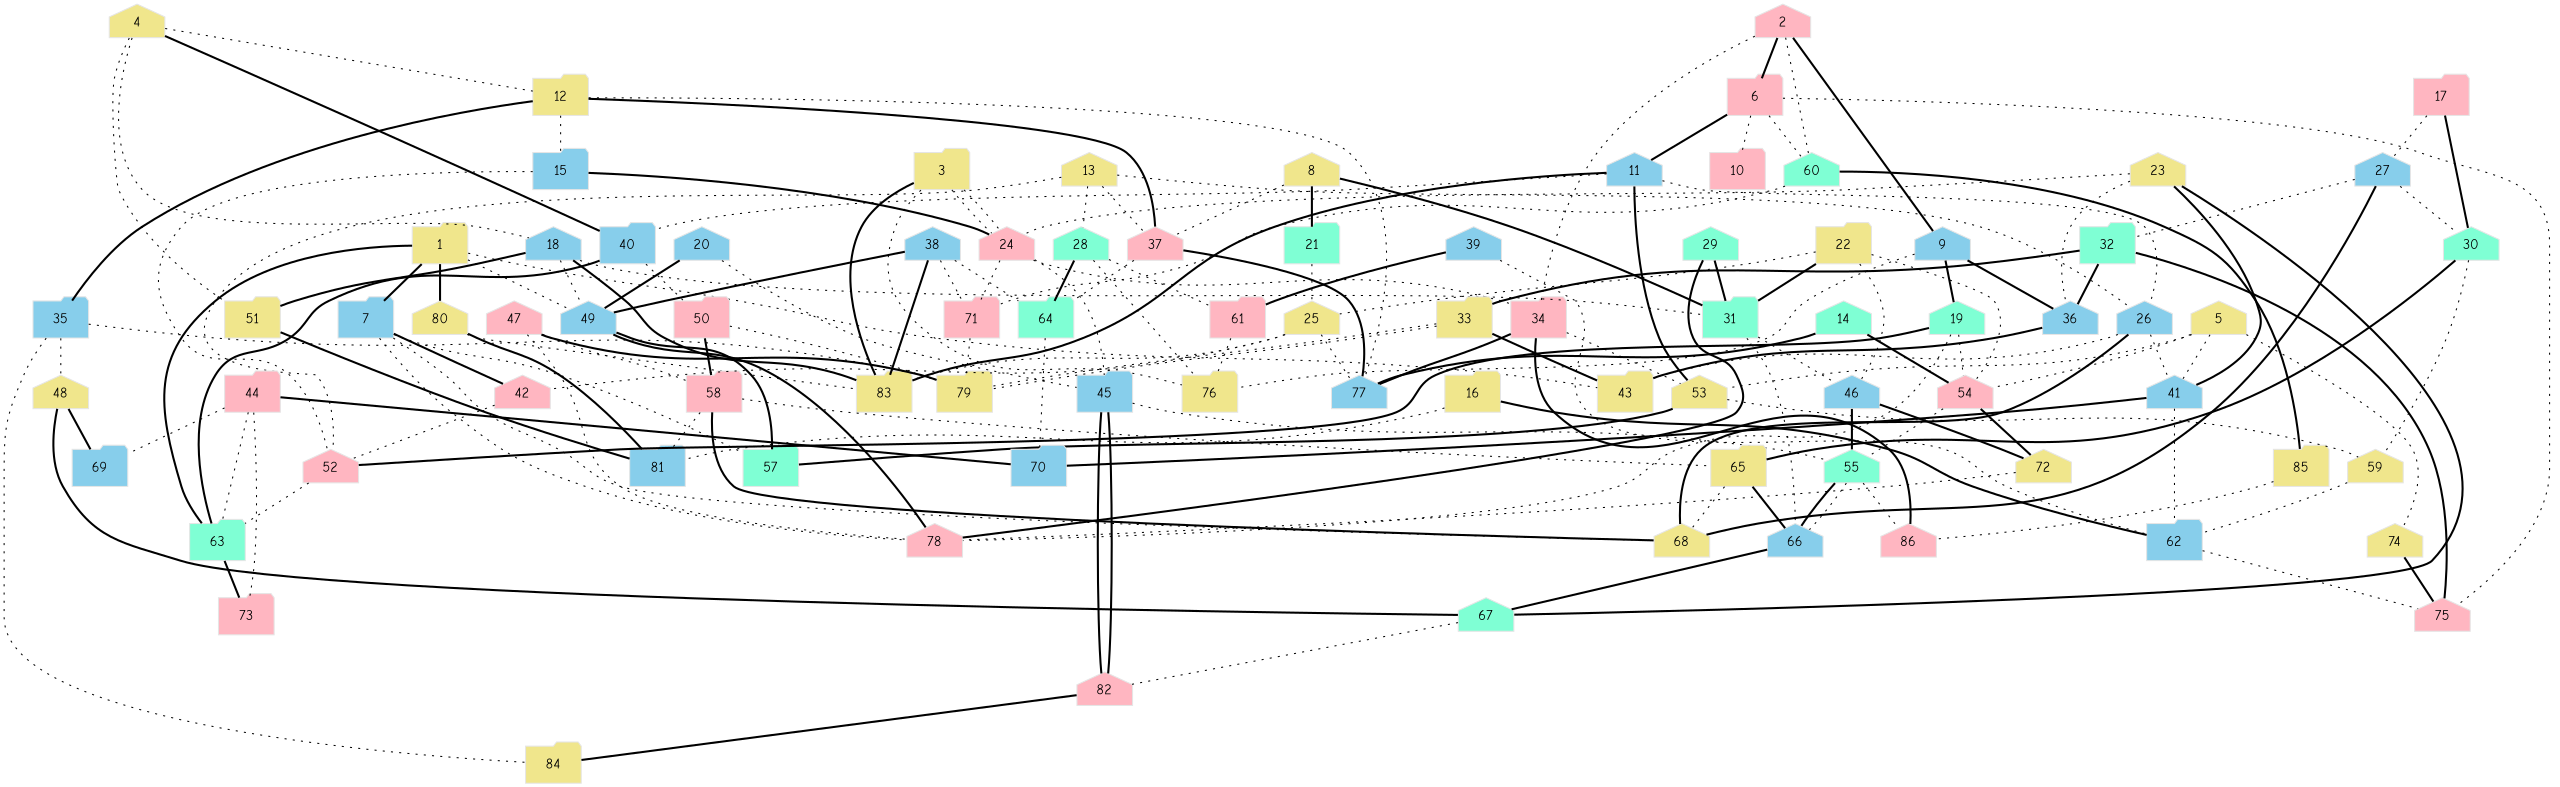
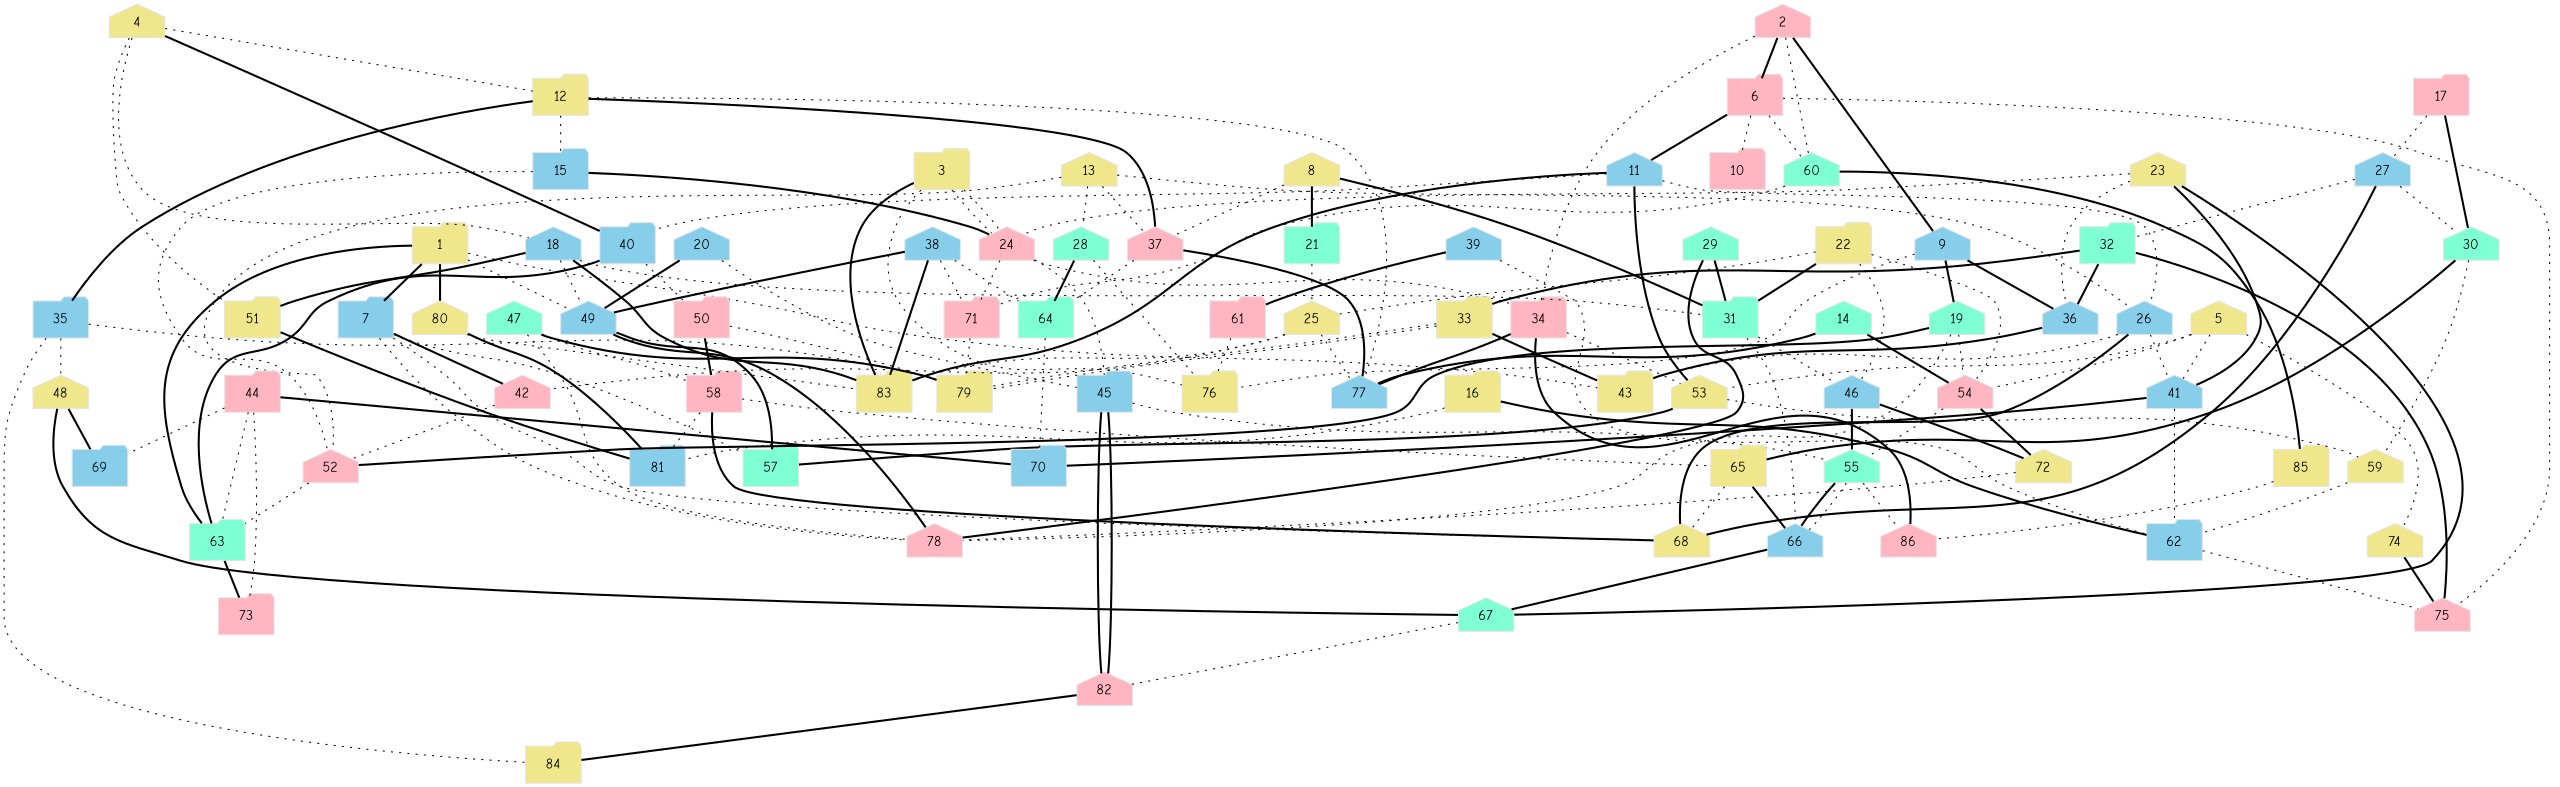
edge "28" -- "61": removed
node "47": fillcolor lightpink -> aquamarine
